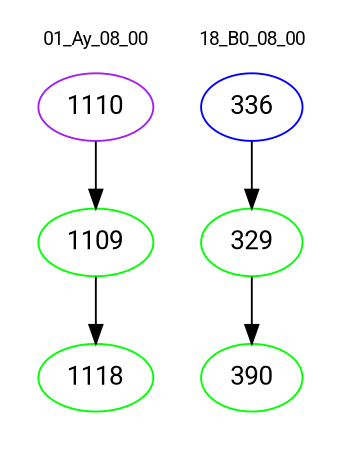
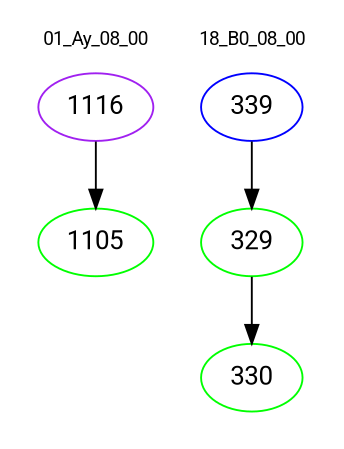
node "1110": label "1110" -> "1116"
node "336": label "336" -> "339"
node "1109": label "1109" -> "1105"
node "1118": removed
node "390": label "390" -> "330"
